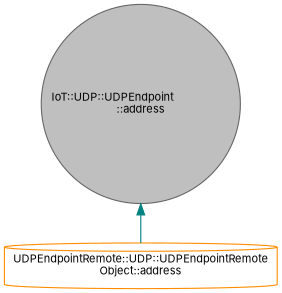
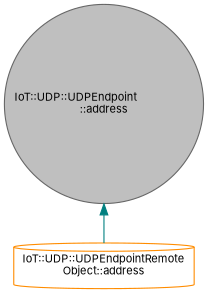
node "UDPEndpointRemote::UDP::UDPEndpointRemote Object::address": label "UDPEndpointRemote::UDP::UDPEndpointRemote Object::address" -> "IoT::UDP::UDPEndpointRemote Object::address"
